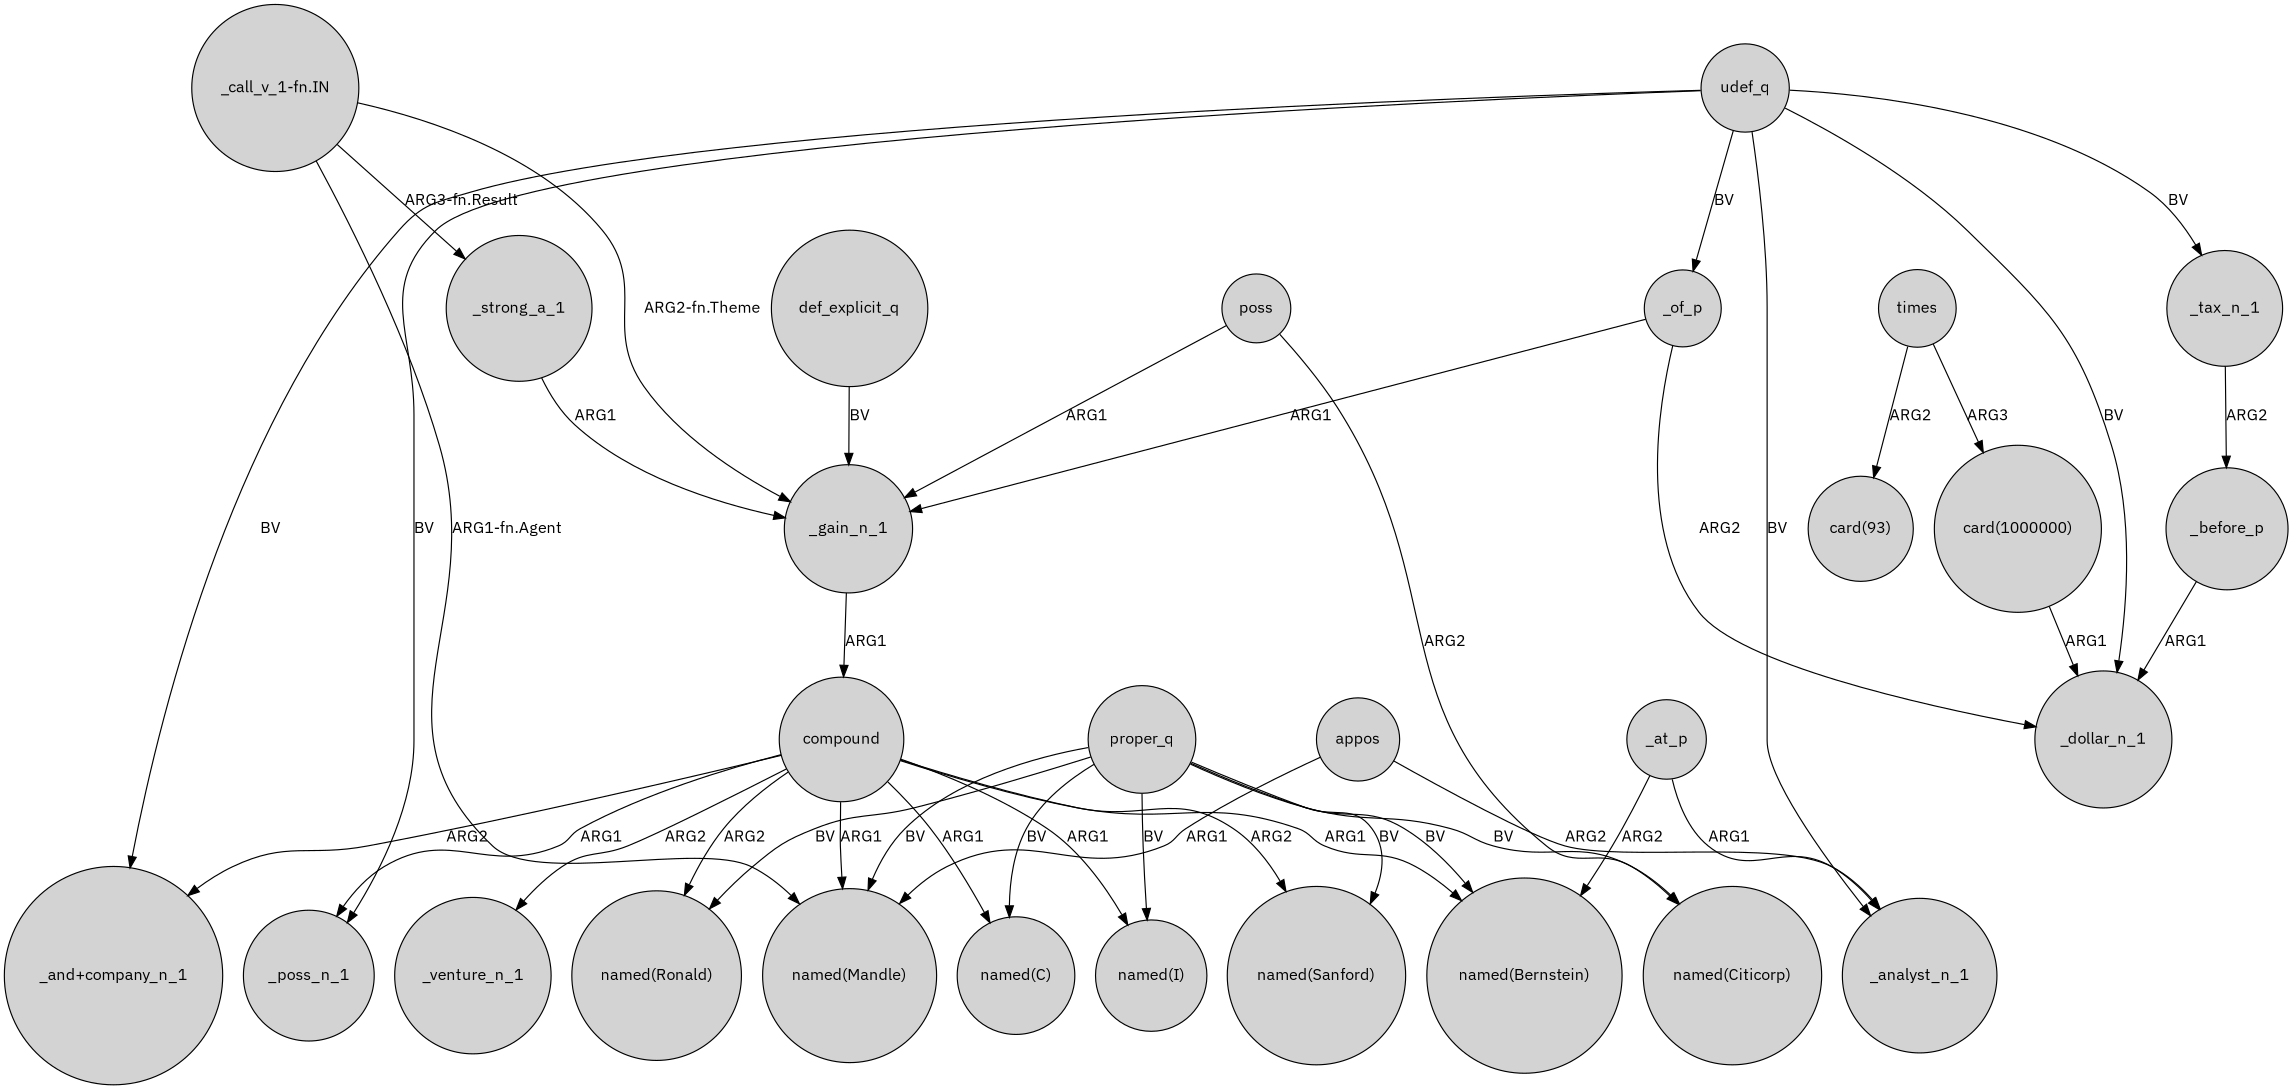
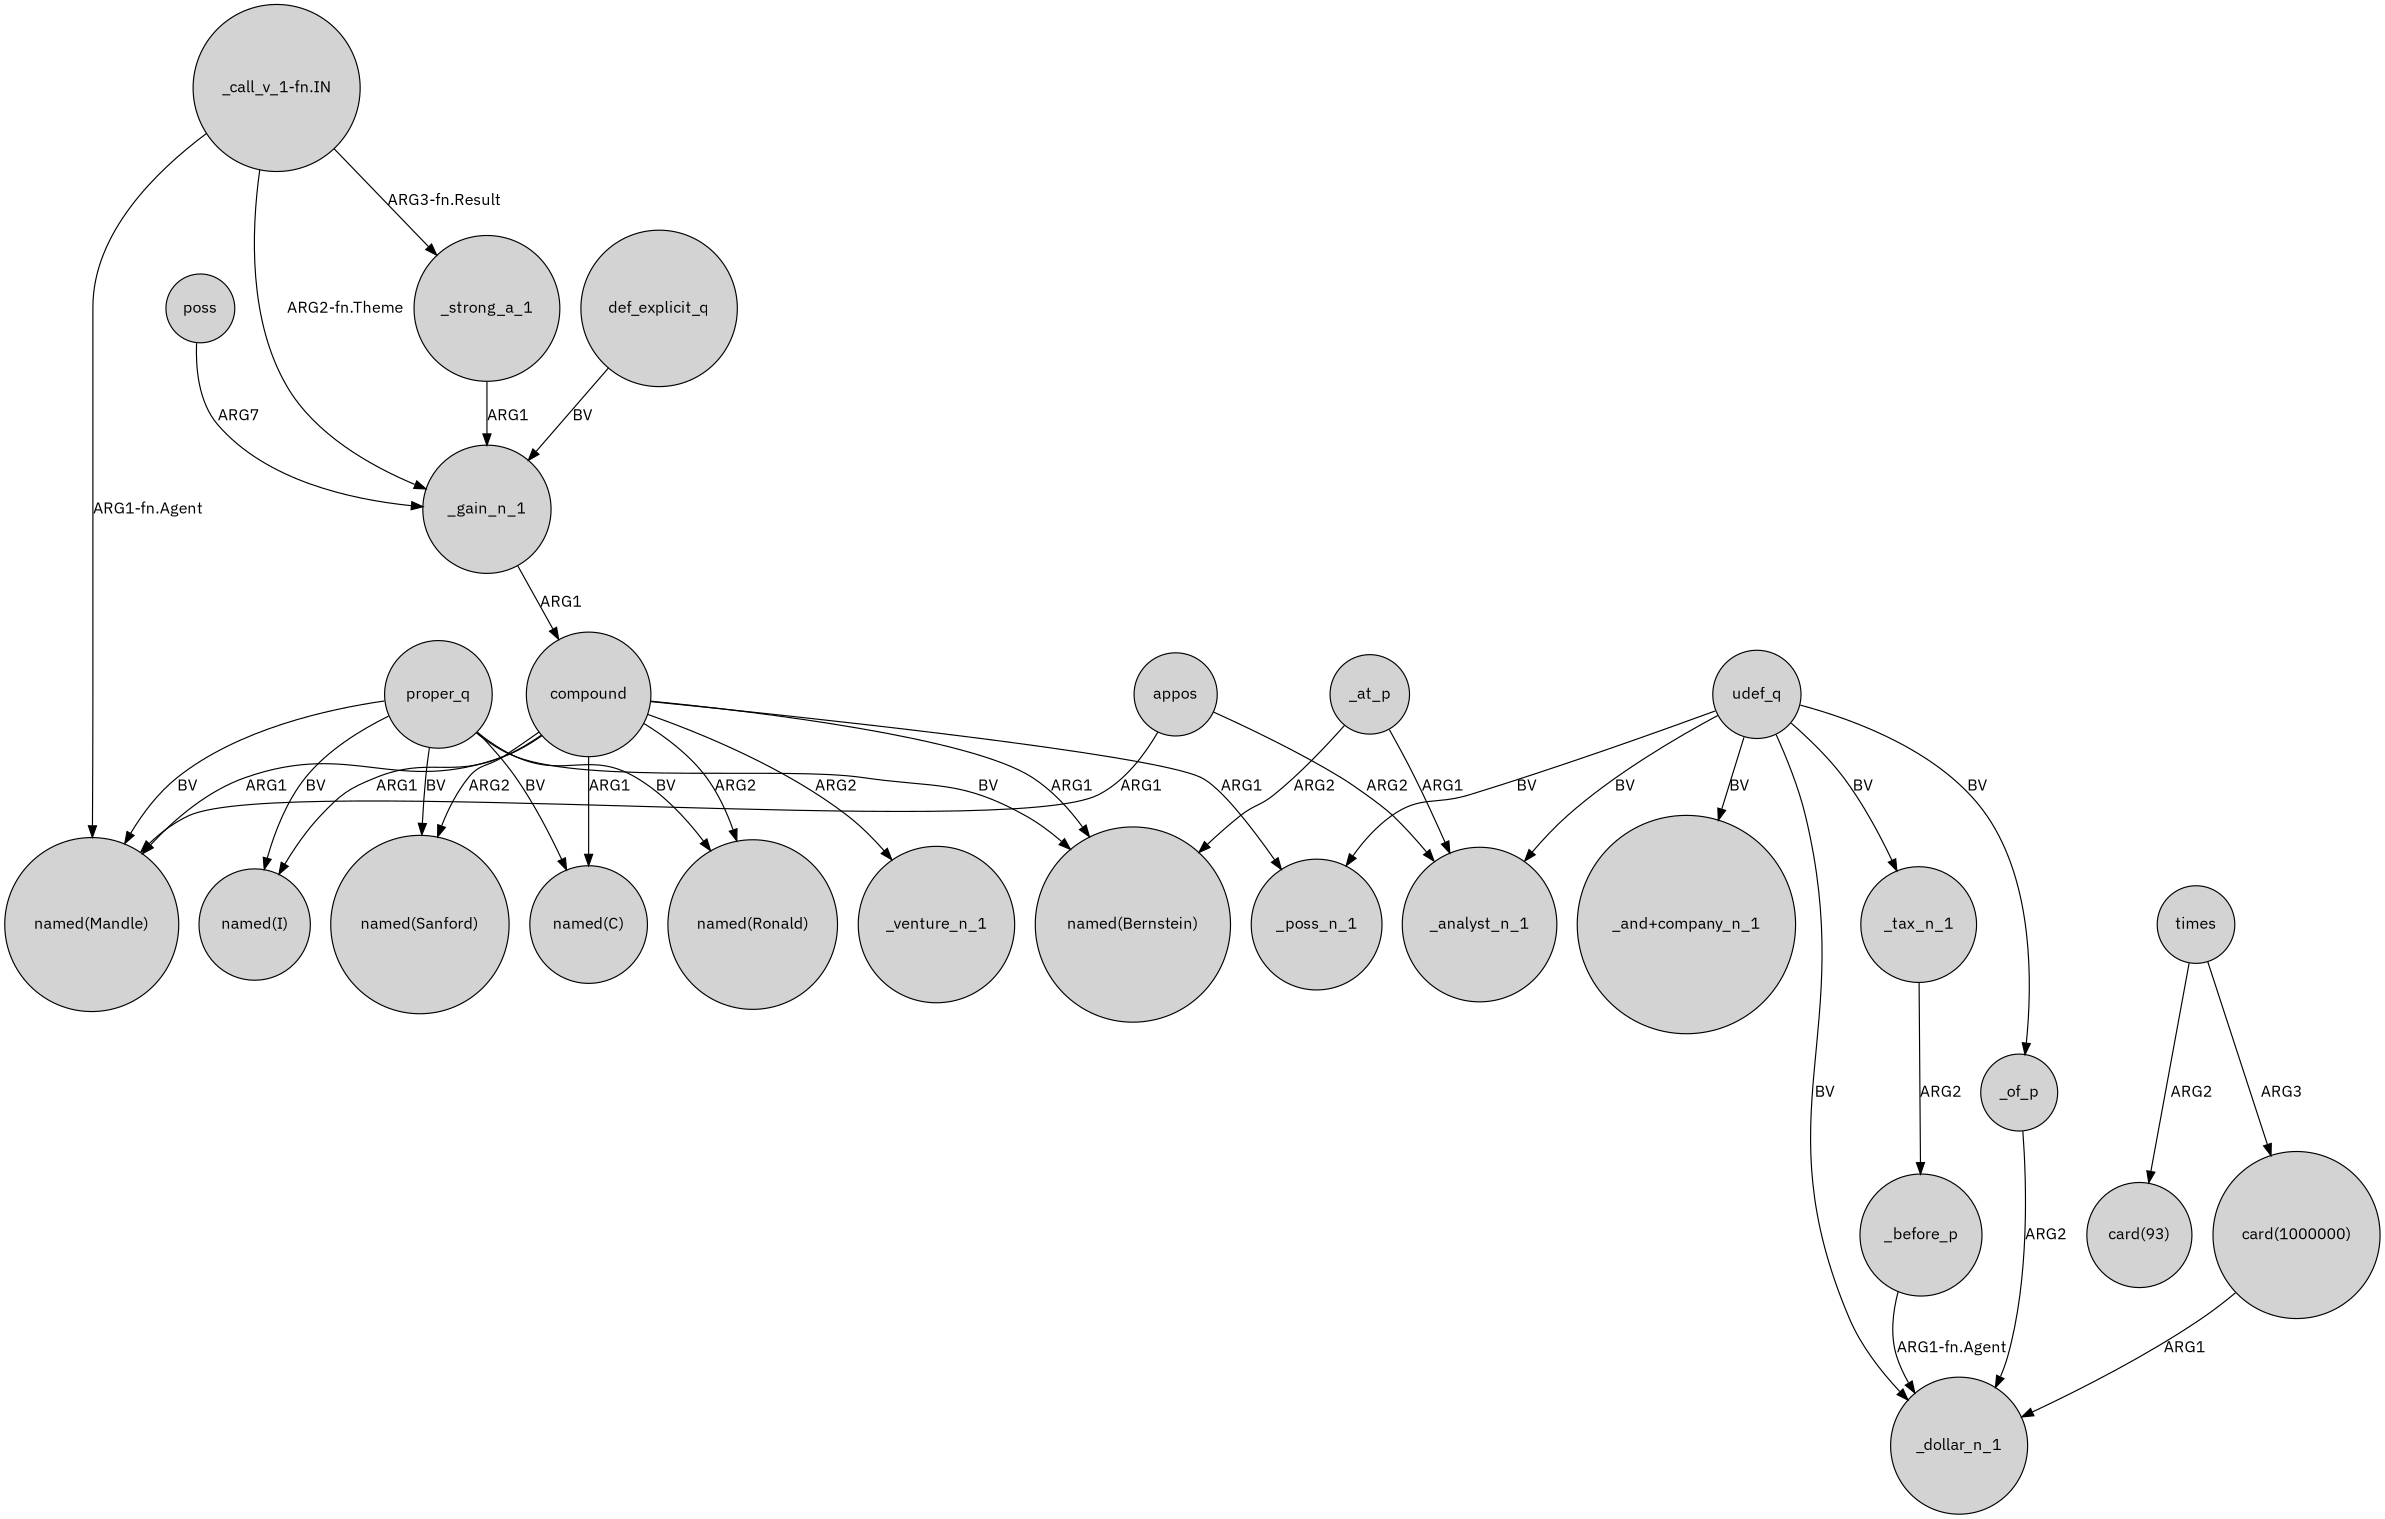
edge "_of_p" -> "_gain_n_1": removed, label "ARG1"
edge "poss" -> "_gain_n_1": label "ARG1" -> "ARG7"
edge "_before_p" -> "_dollar_n_1": label "ARG1" -> "ARG1-fn.Agent"
edge "compound" -> "_and+company_n_1": removed, label "ARG2"
node "named(Citicorp)": removed
